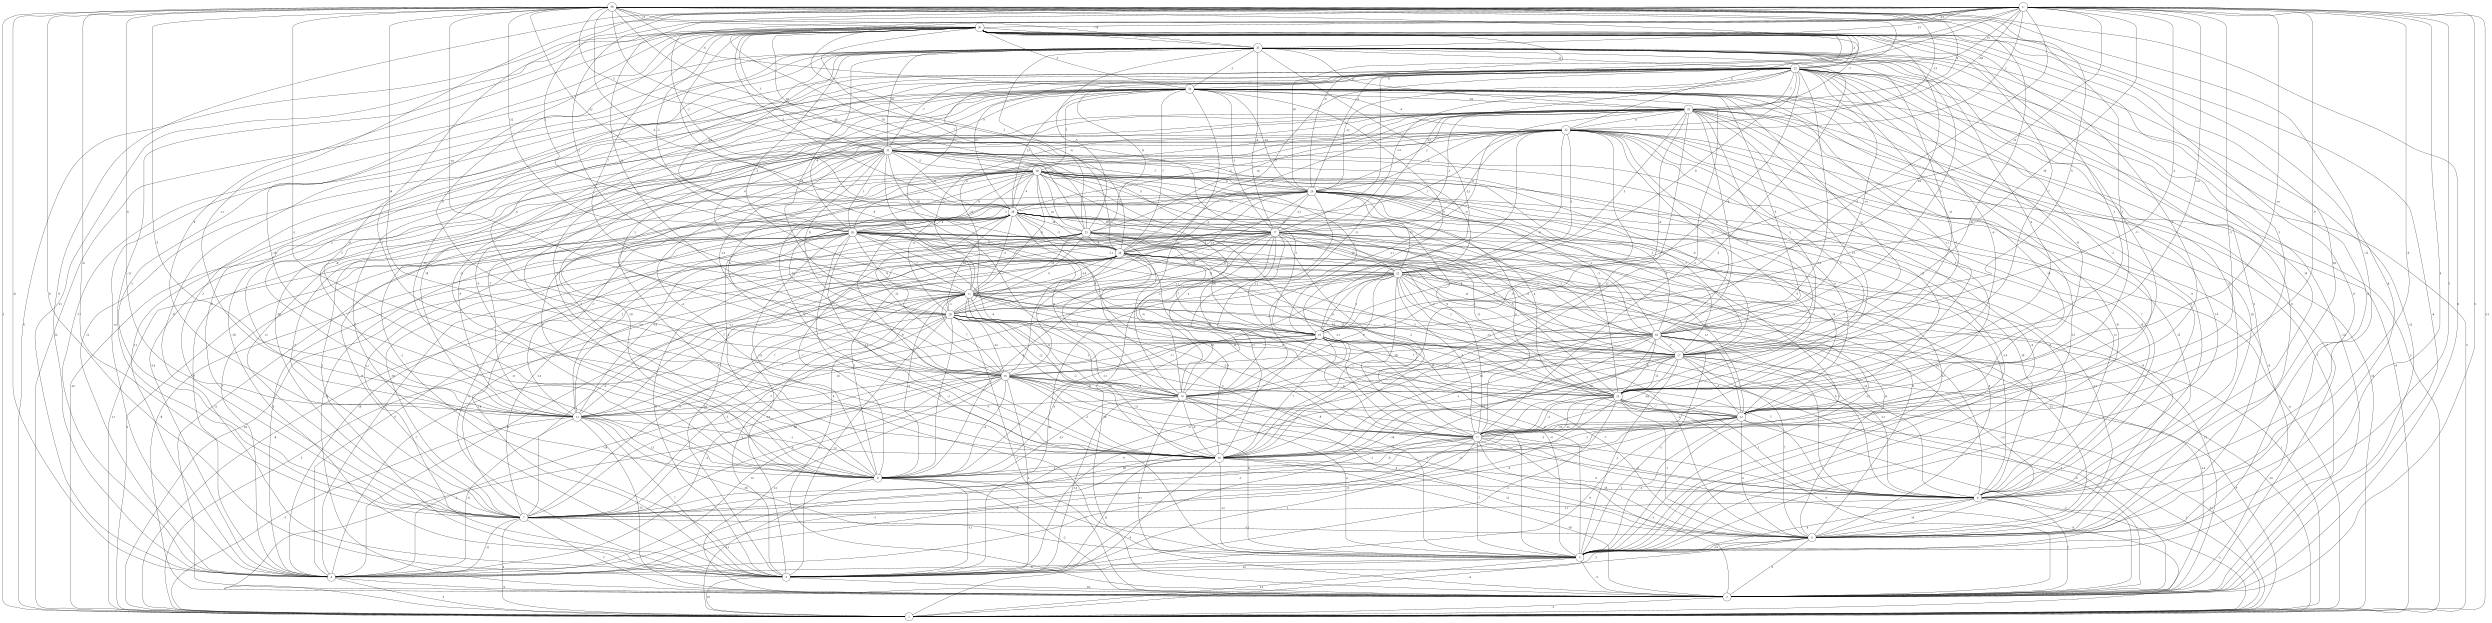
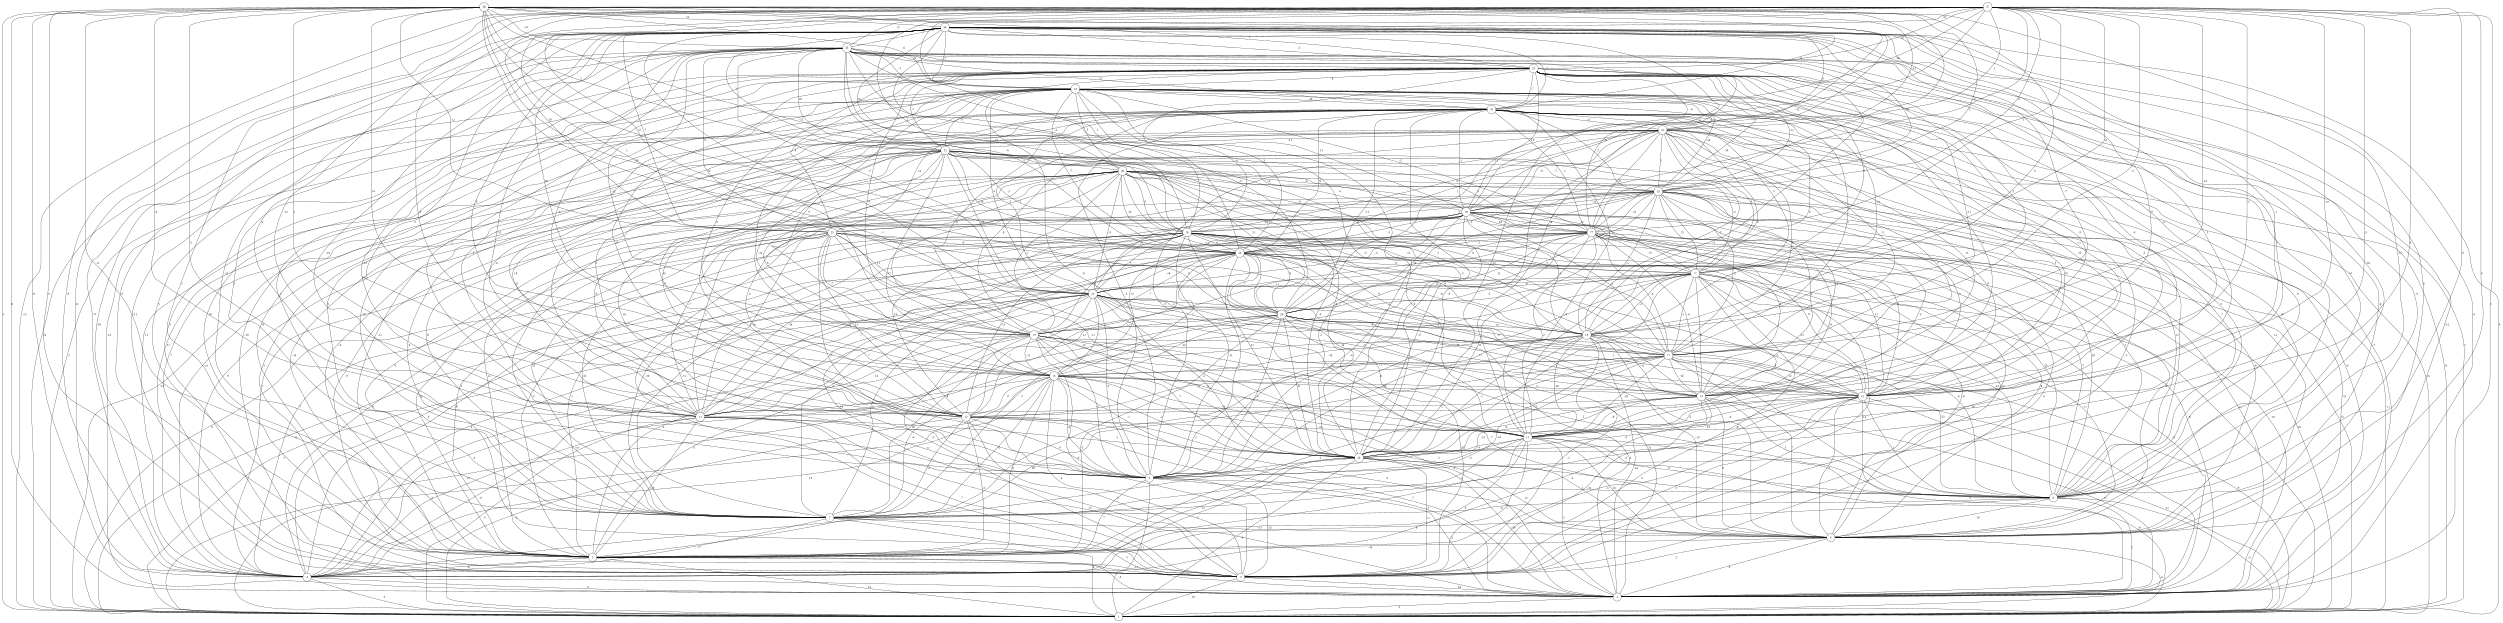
edge "33" -- "3": added, label "-5"
